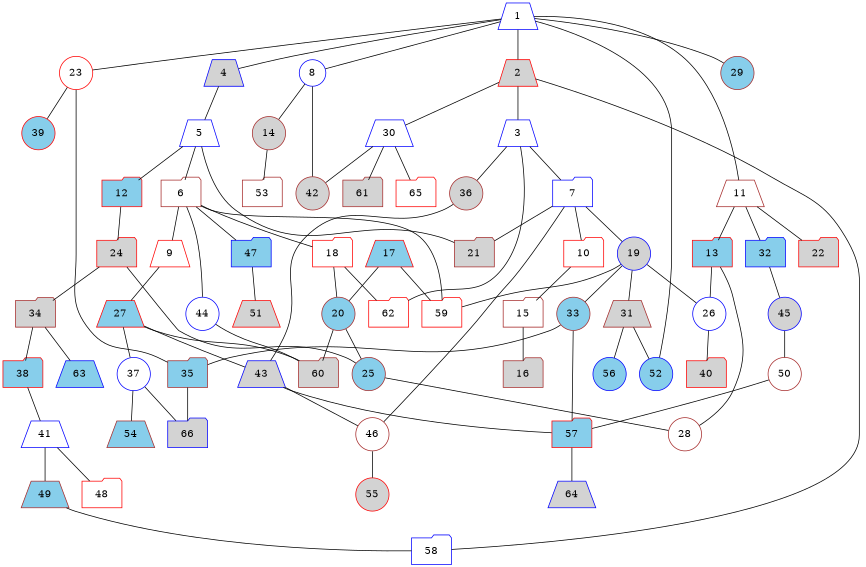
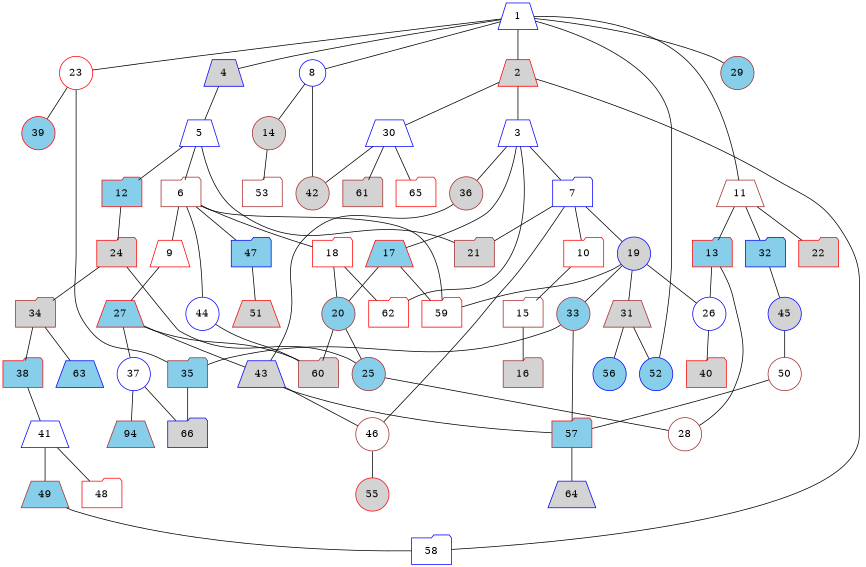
edge "3" -- "17": added
node "54": label "54" -> "94"
